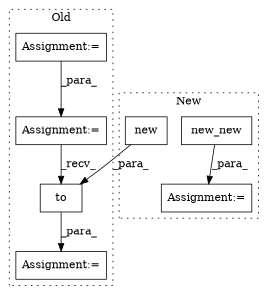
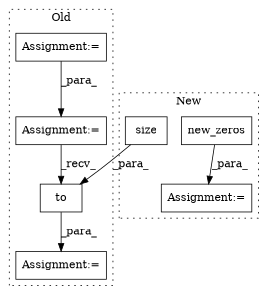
node "new": label "new" -> "size"
node "new_new": label "new_new" -> "new_zeros"
